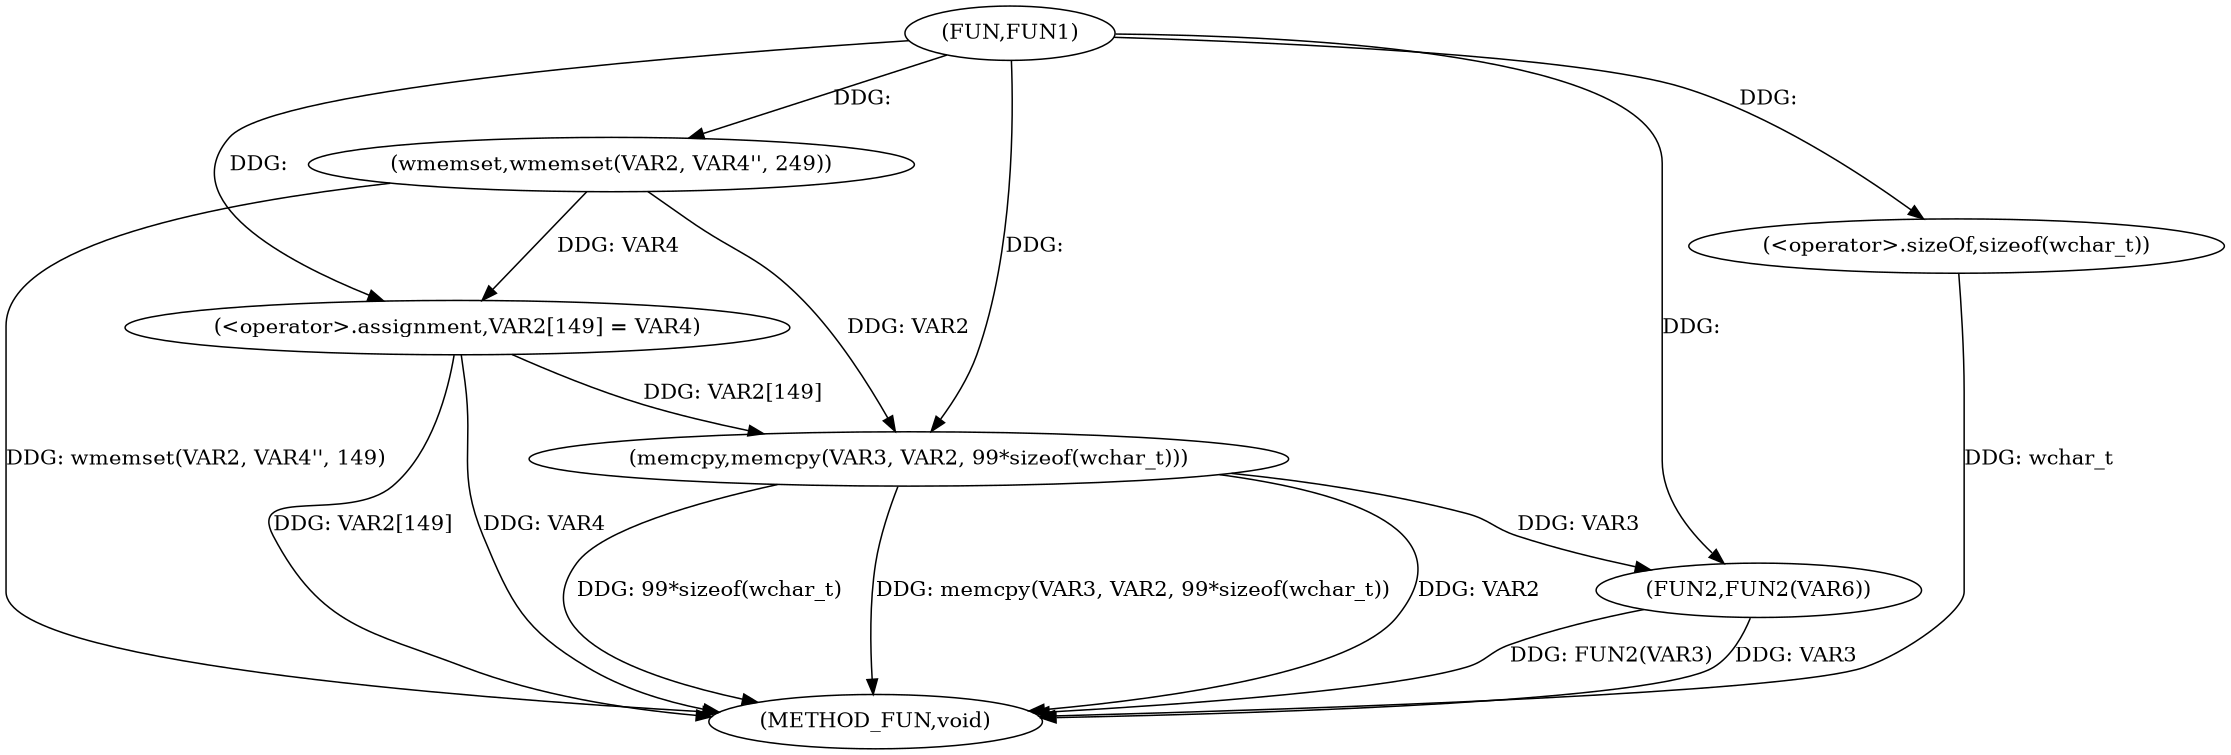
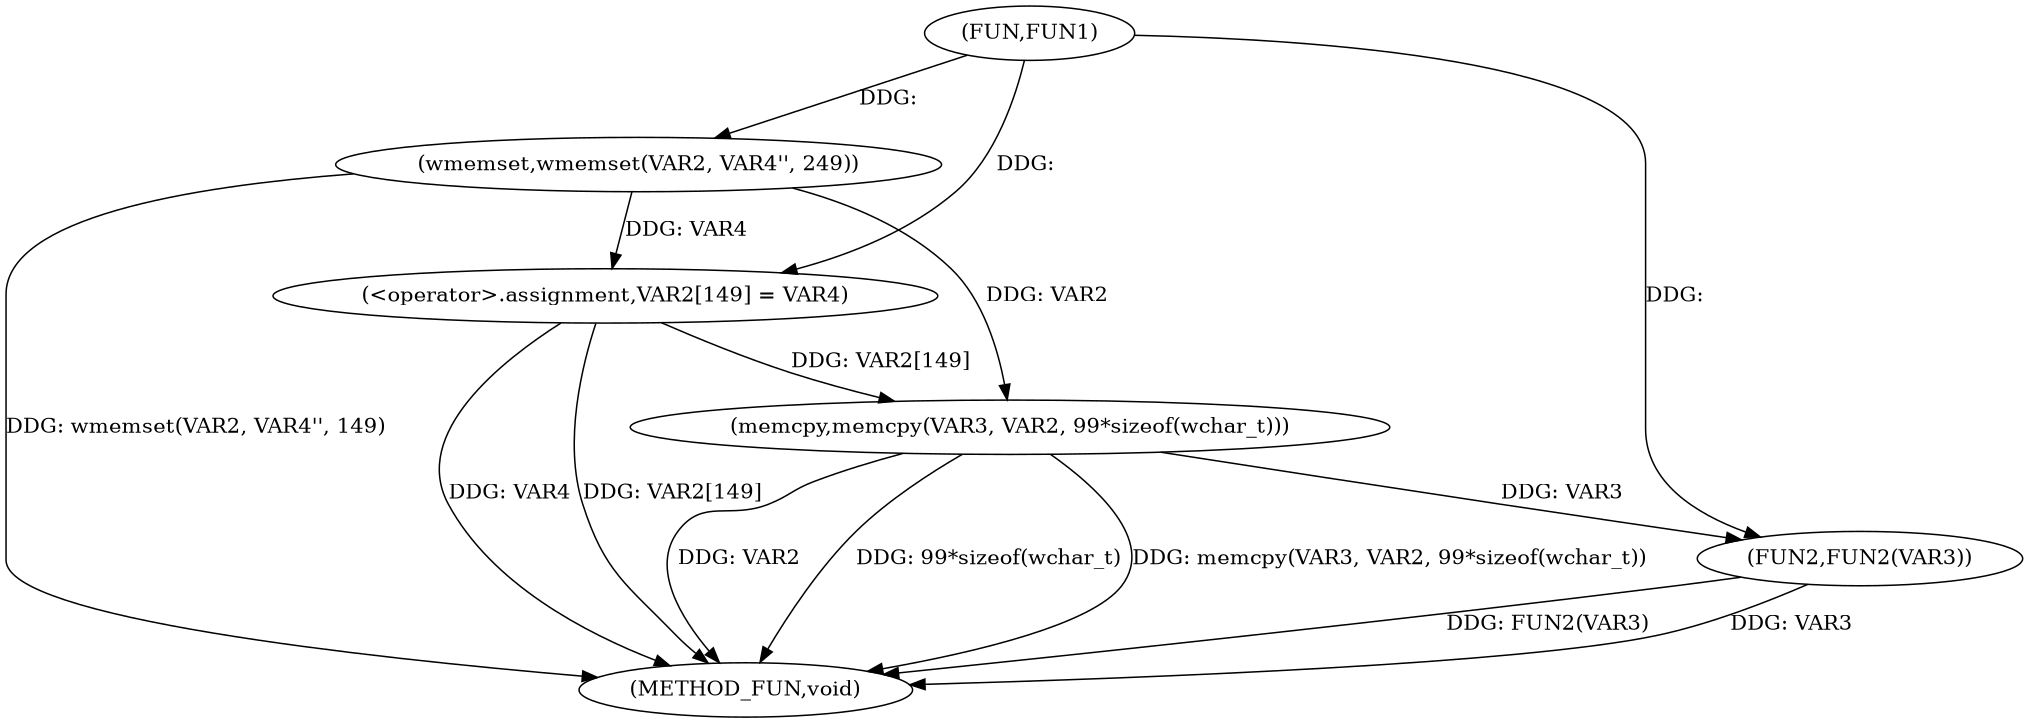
edge "(FUN,FUN1)" -> "(memcpy,memcpy(VAR3, VAR2, 99*sizeof(wchar_t)))": removed, label "DDG:"
node "(<operator>.sizeOf,sizeof(wchar_t))": removed
node "(FUN2,FUN2(VAR6))": label "(FUN2,FUN2(VAR6))" -> "(FUN2,FUN2(VAR3))"
